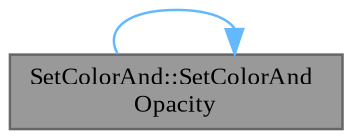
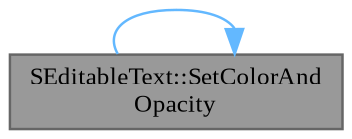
node "SetColorAnd::SetColorAnd Opacity": label "SetColorAnd::SetColorAnd Opacity" -> "SEditableText::SetColorAnd Opacity"
